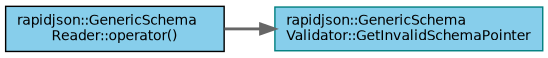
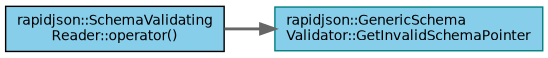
node "rapidjson::GenericSchema Reader::operator()": label "rapidjson::GenericSchema Reader::operator()" -> "rapidjson::SchemaValidating Reader::operator()"
